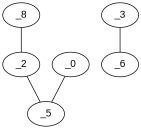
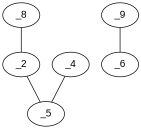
node "_3": label "_3" -> "_9"
node "_0": label "_0" -> "_4"
